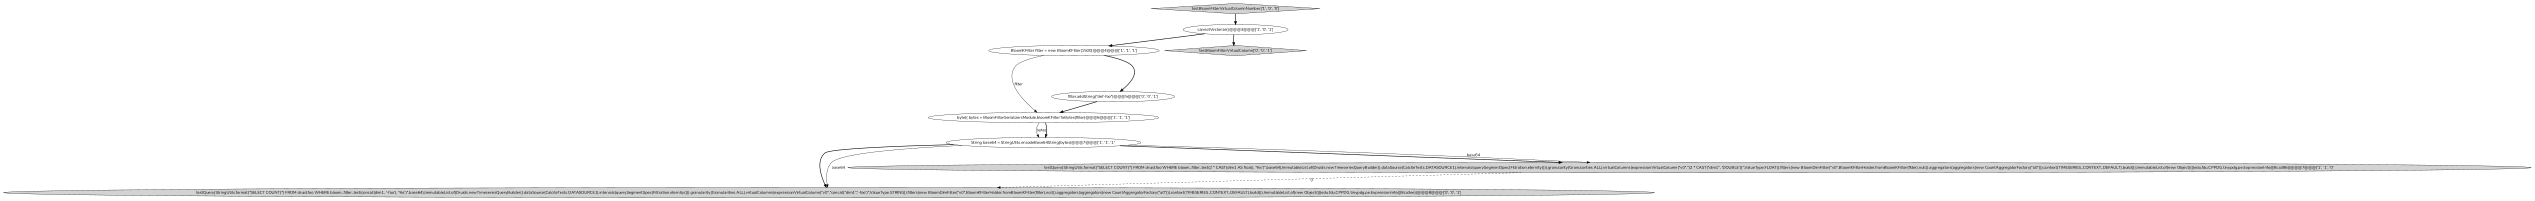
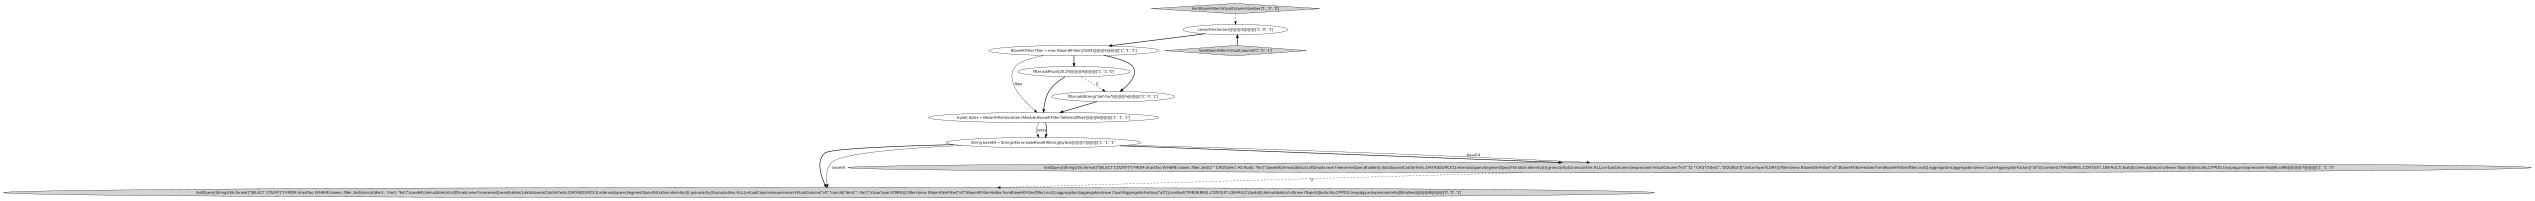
edge "testBloomFilterVirtualColumnNumber['1', '0', '0']" -> "cannotVectorize()@@@3@@@['1', '0', '1']": style bold -> dashed
edge "cannotVectorize()@@@3@@@['1', '0', '1']" -> "testBloomFilterVirtualColumn['0', '0', '1']": reversed
node "filter.addFloat(20.2f)@@@4@@@['1', '1', '0']": added
